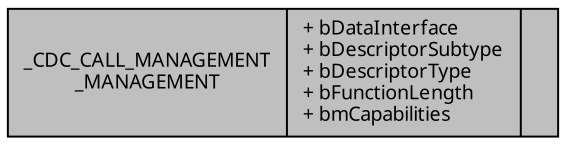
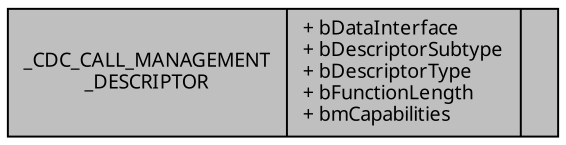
node "_CDC_CALL_MANAGEMENT": text "_MANAGEMENT" -> "_DESCRIPTOR"
